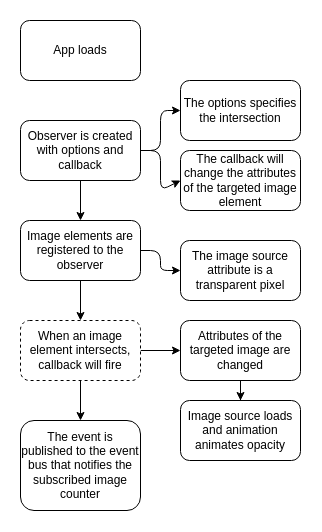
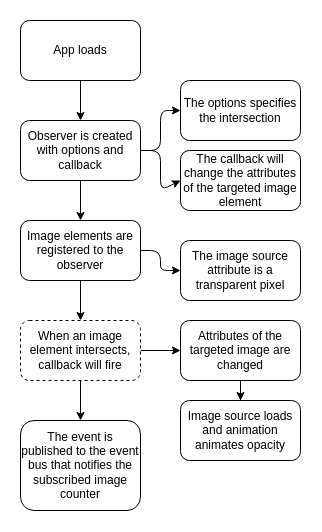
edge "App loads" -> "Observer is created with options and callback": added
